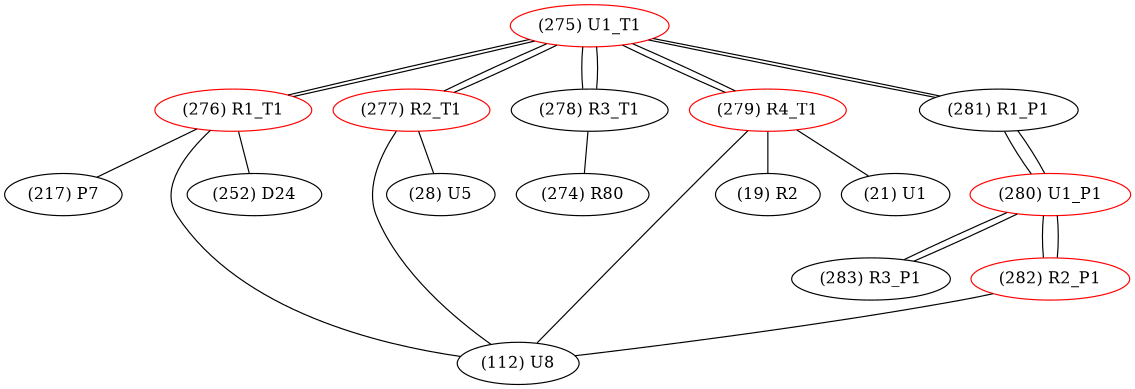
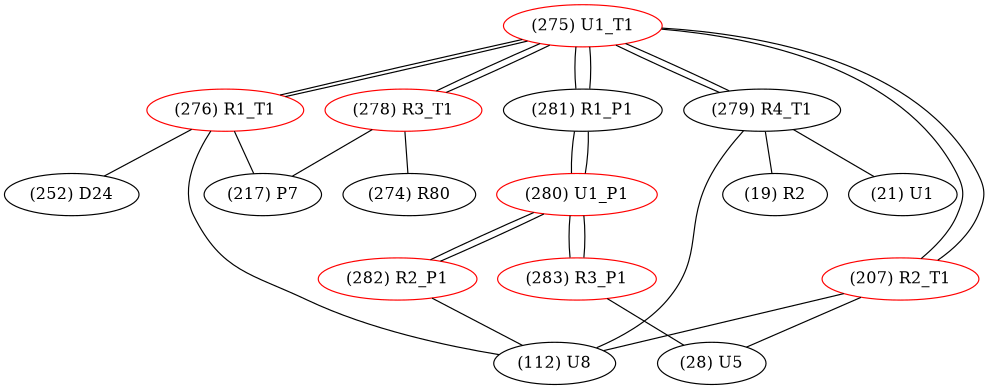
node "(277) R2_T1": label "(277) R2_T1" -> "(207) R2_T1"
node "(278) R3_T1": color black -> red
node "(279) R4_T1": color red -> black
edge "(278) R3_T1" -- "(217) P7": added
node "(283) R3_P1": color black -> red
edge "(283) R3_P1" -- "(28) U5": added
